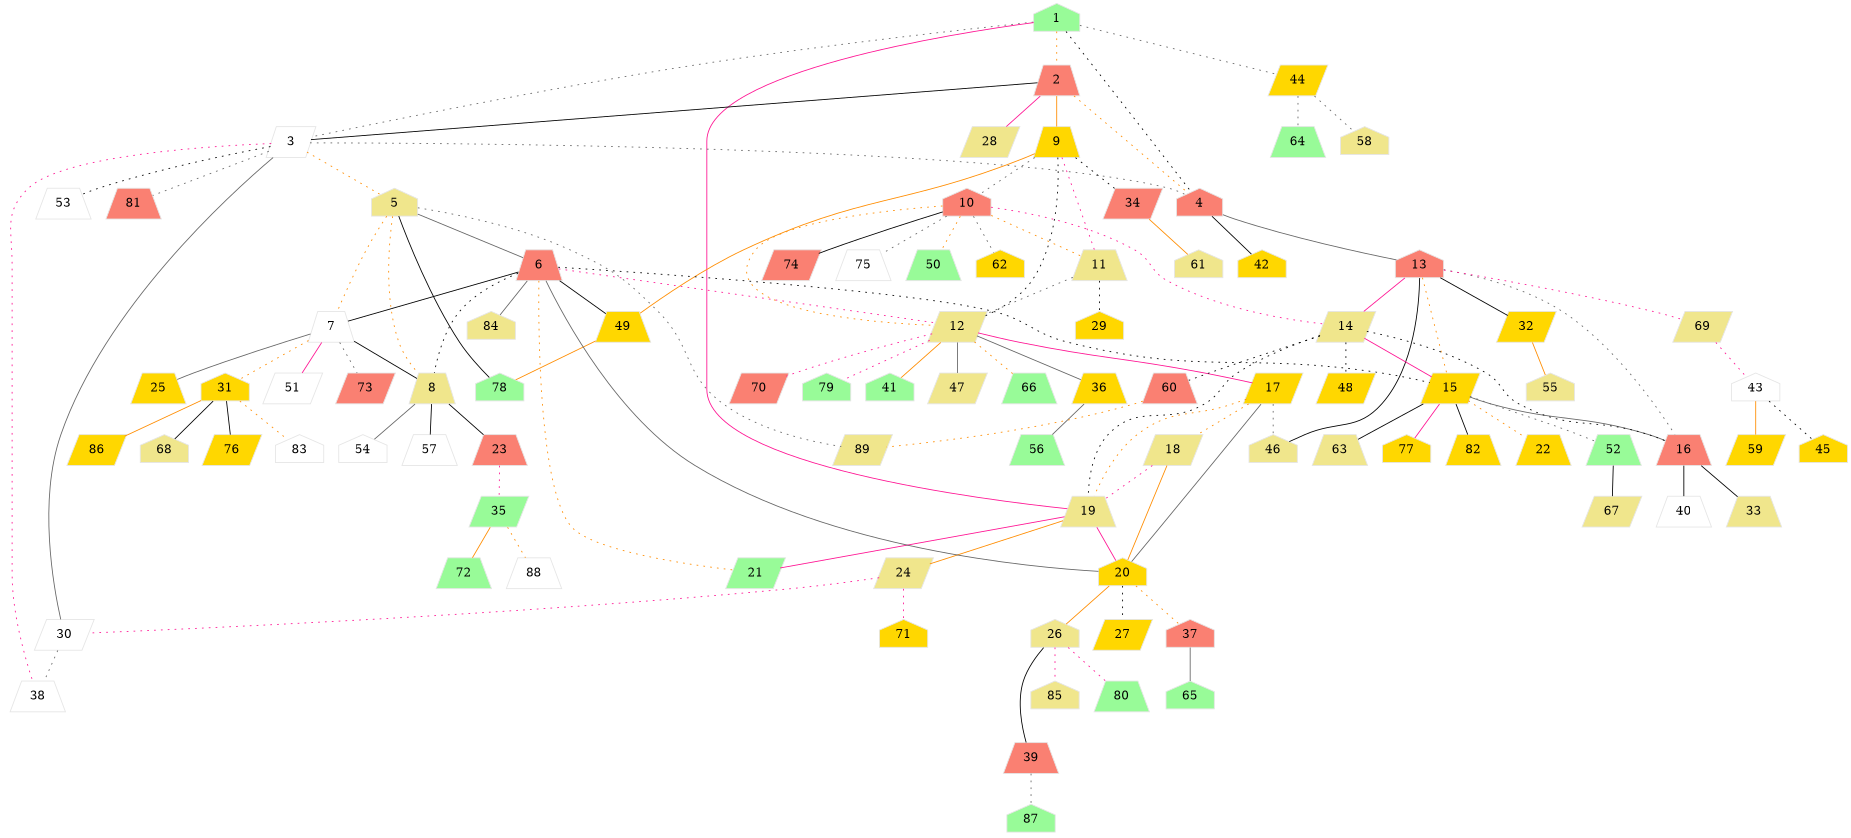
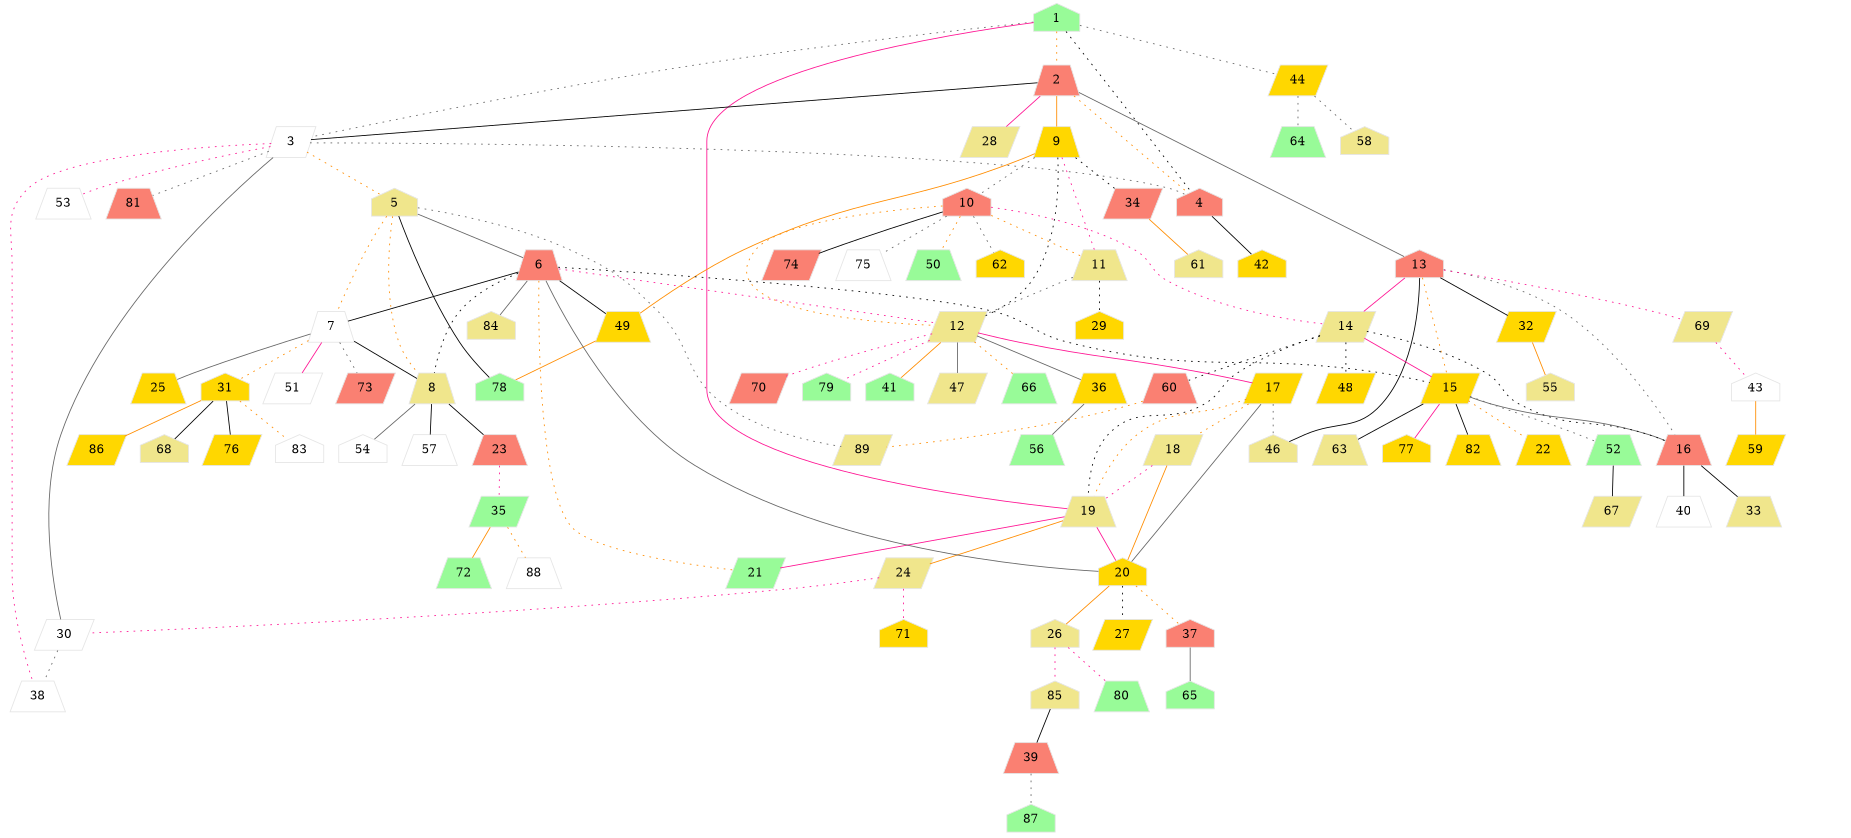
edge "3" -- "53": color black -> deeppink
edge "4" -- "13": now "2" -- "13"
node "45": removed
edge "26" -- "39": now "85" -- "39"
